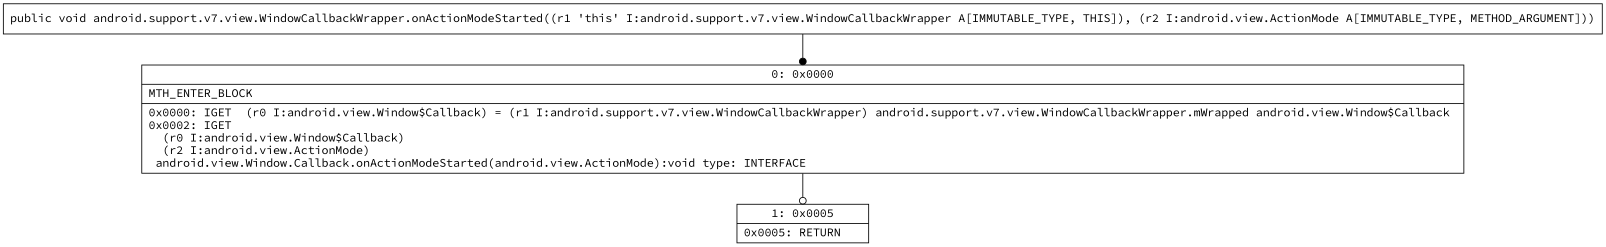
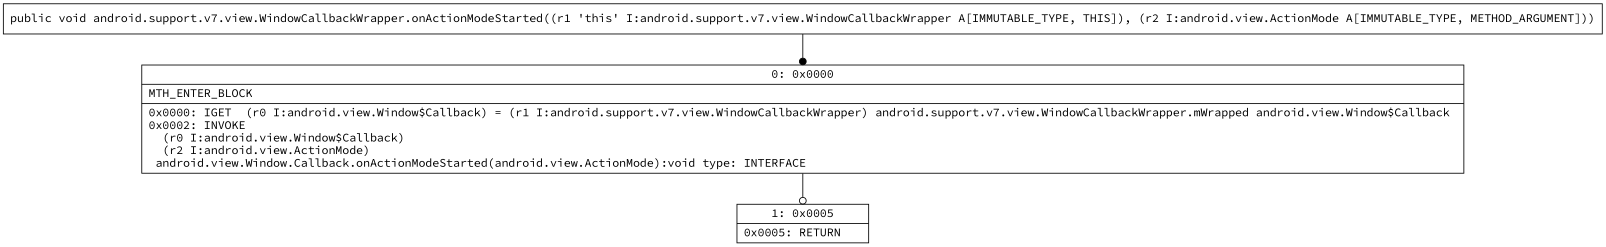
node "0: 0x0000": text "0x0002: IGET" -> "0x0002: INVOKE"
